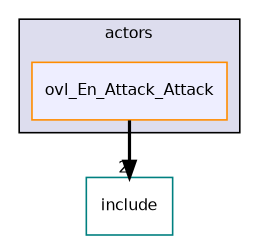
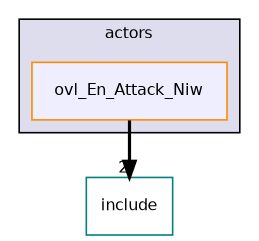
node "ovl_En_Attack_Attack": label "ovl_En_Attack_Attack" -> "ovl_En_Attack_Niw"
